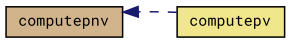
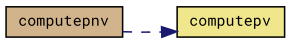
edge "computepv" -> "computepnv": reversed
